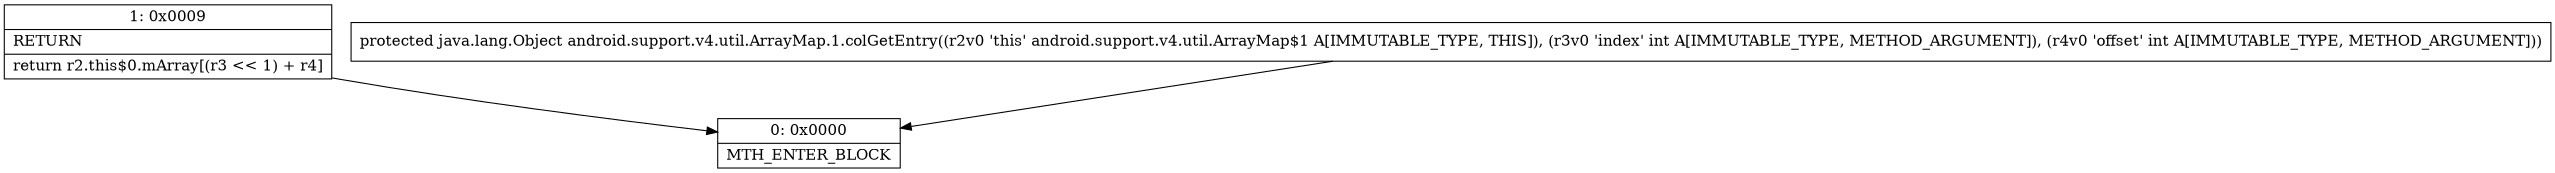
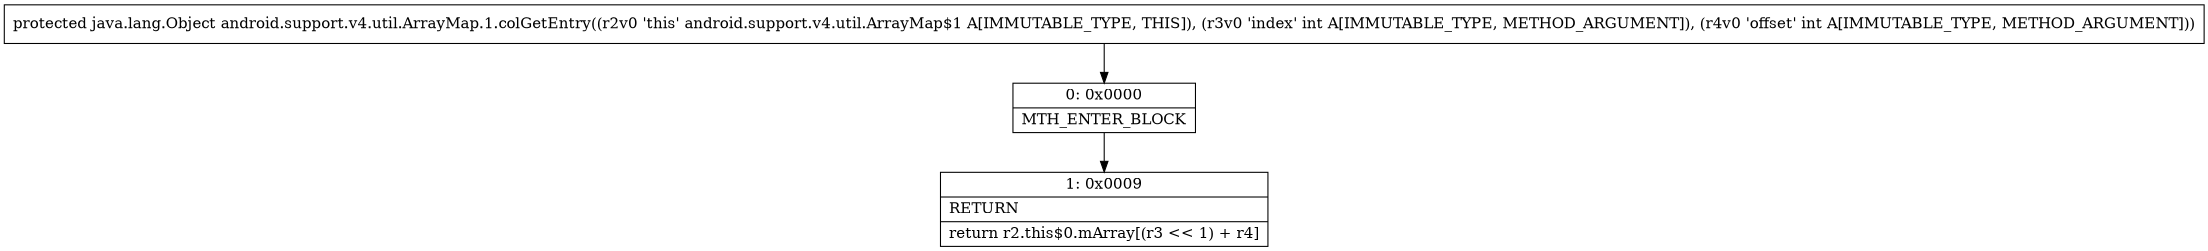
edge "1: 0x0009" -> "0: 0x0000": reversed
